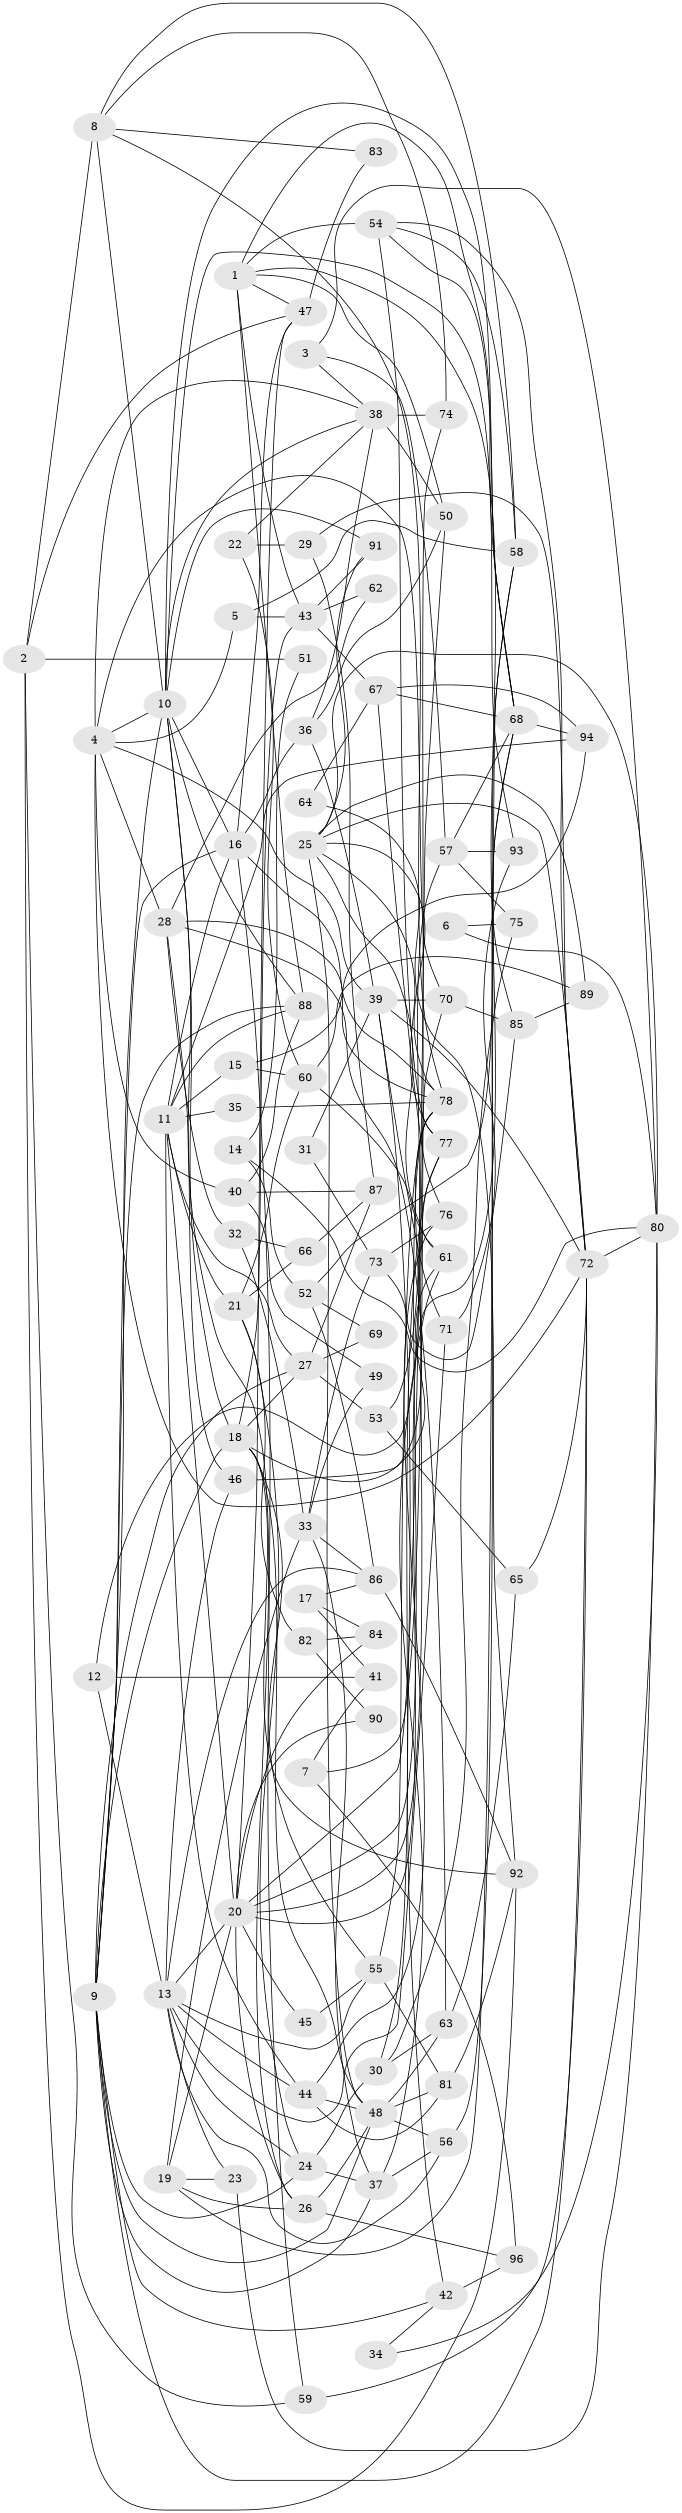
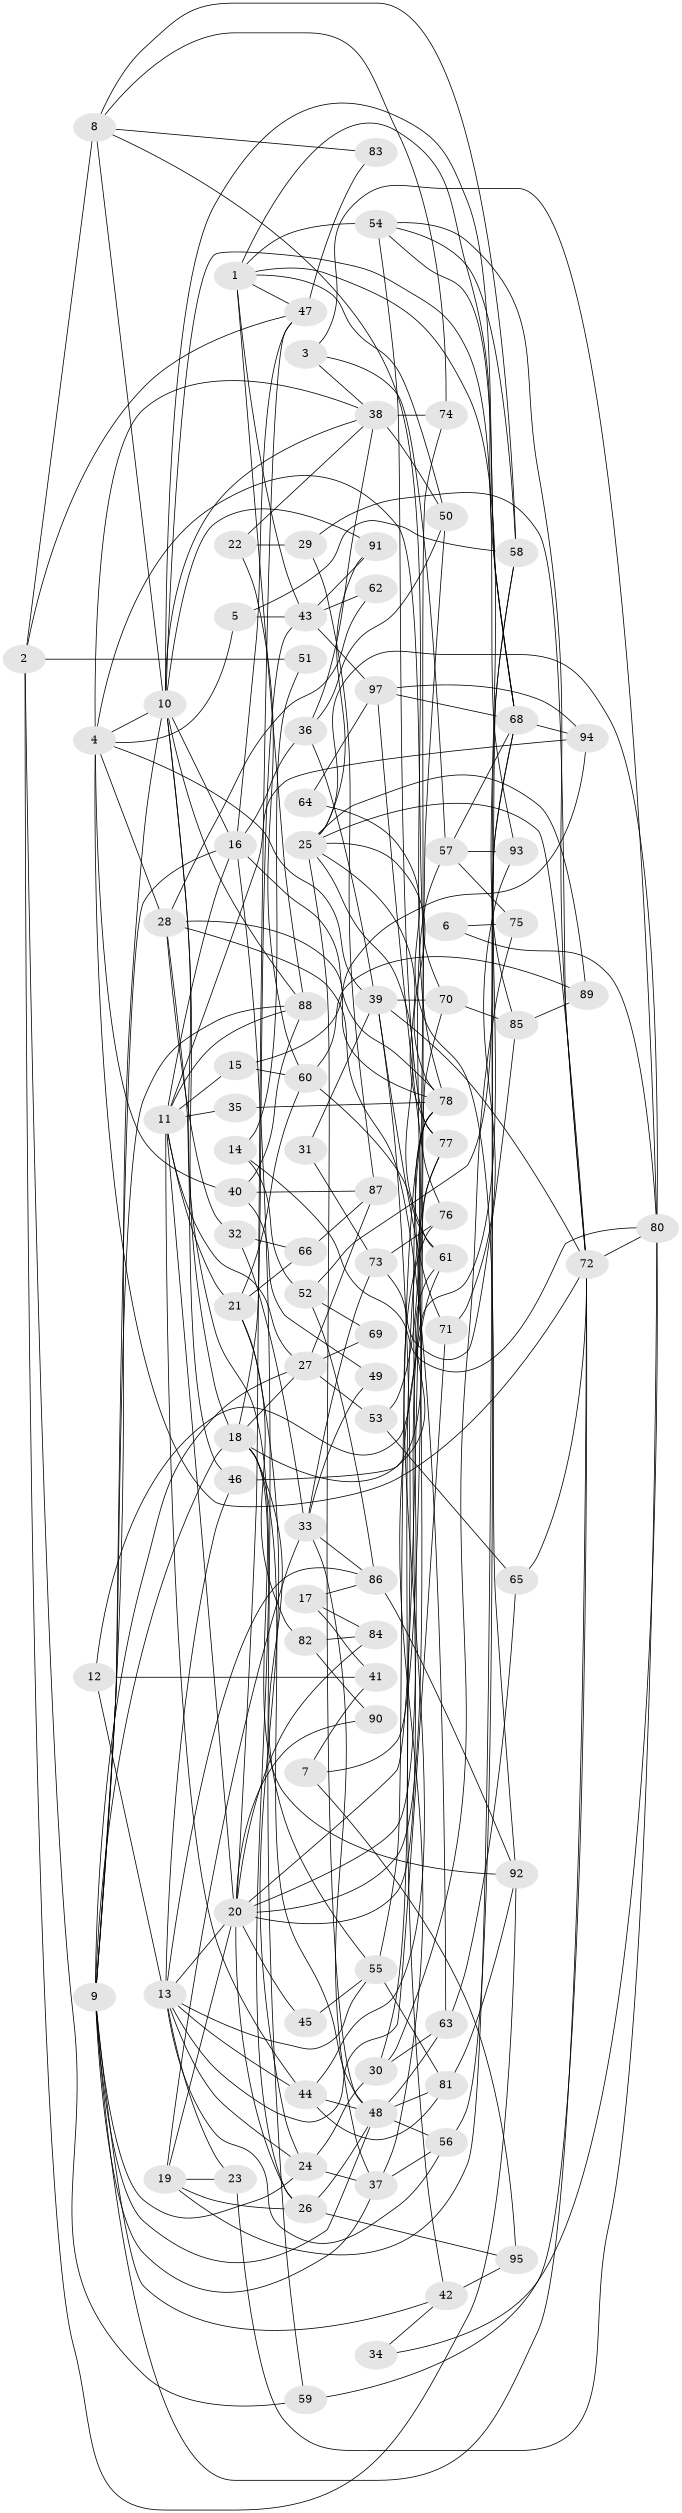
node "67": label "67" -> "97"
node "96": label "96" -> "95"
